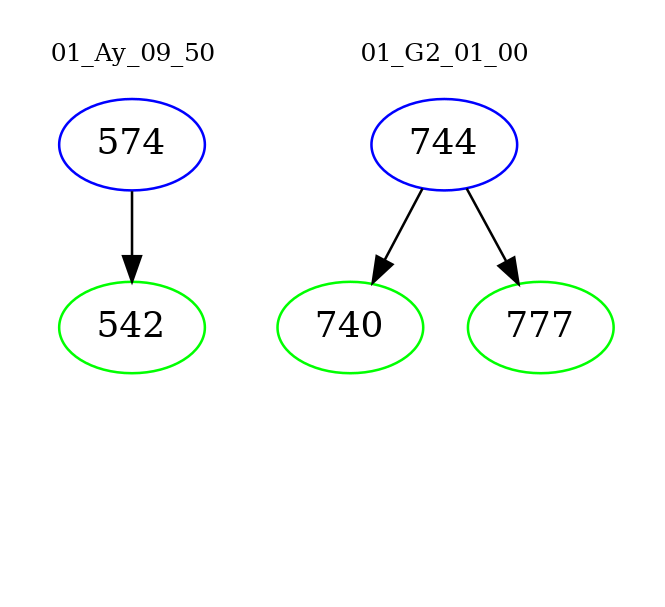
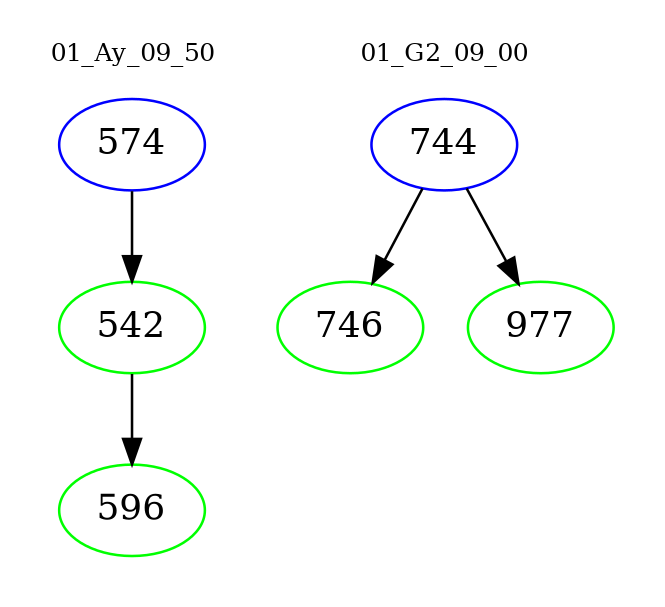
cluster "01_G2_01_00": label "01_G2_01_00" -> "01_G2_09_00"
node "740": label "740" -> "746"
node "777": label "777" -> "977"
node "596": added
